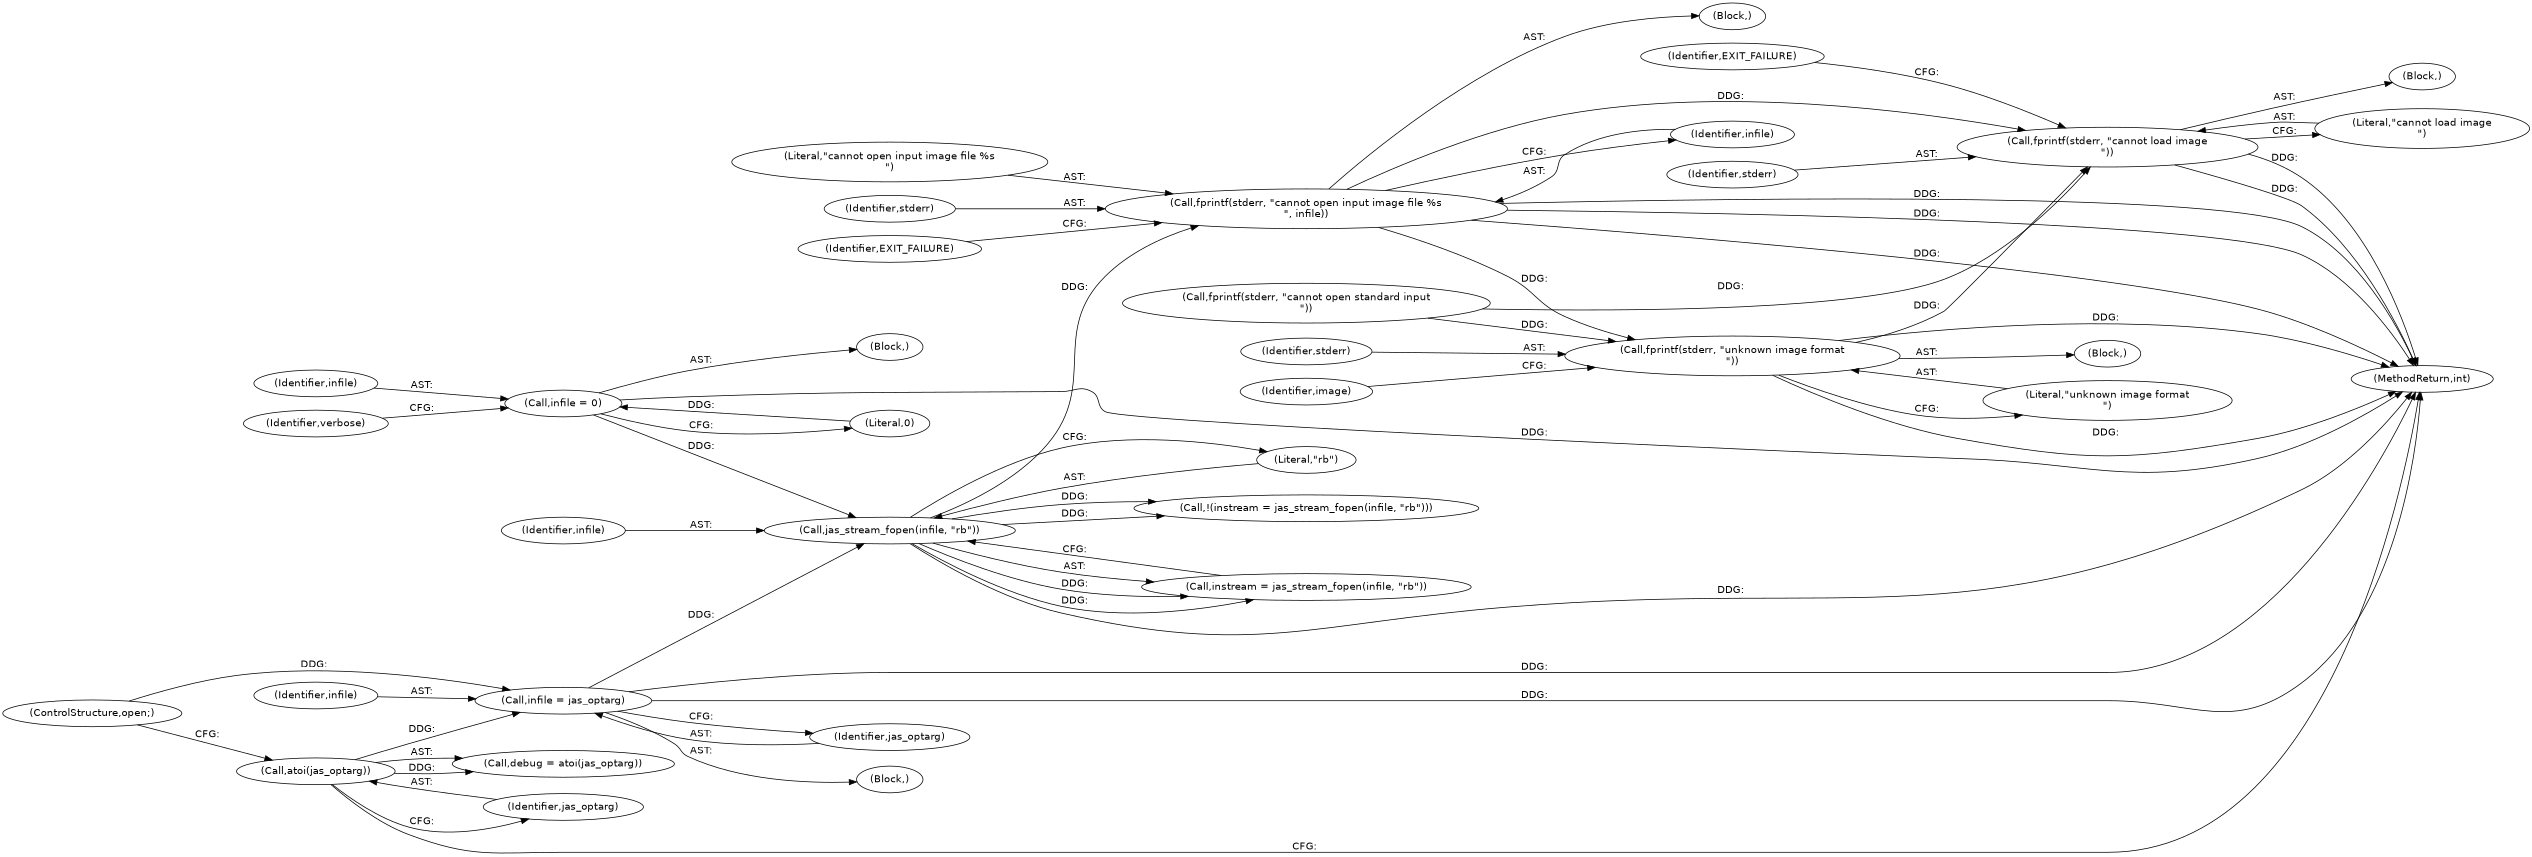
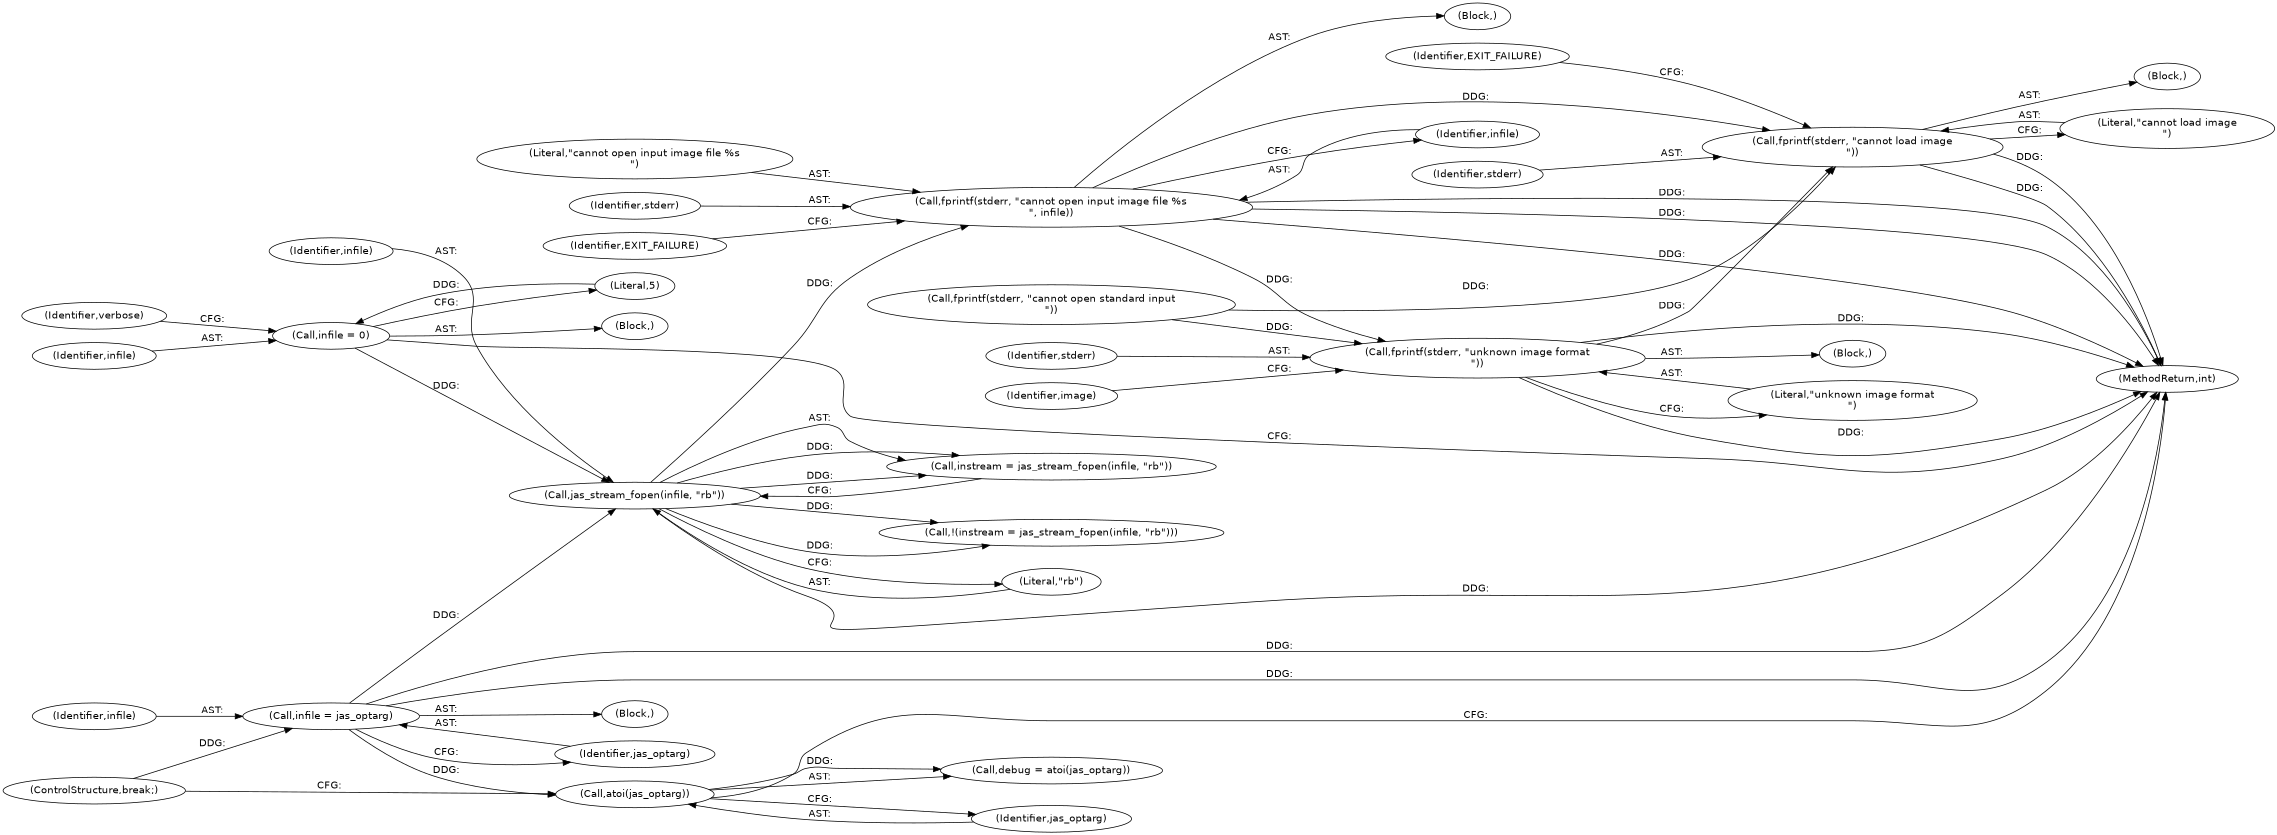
node "(Literal,0)": label "(Literal,0)" -> "(Literal,5)"
edge "(Call,infile = 0)" -> "(MethodReturn,int)": label "DDG: " -> "CFG: "
node "(ControlStructure,open;)": label "(ControlStructure,open;)" -> "(ControlStructure,break;)"
edge "(Call,atoi(jas_optarg))" -> "(Call,infile = jas_optarg)": reversed
